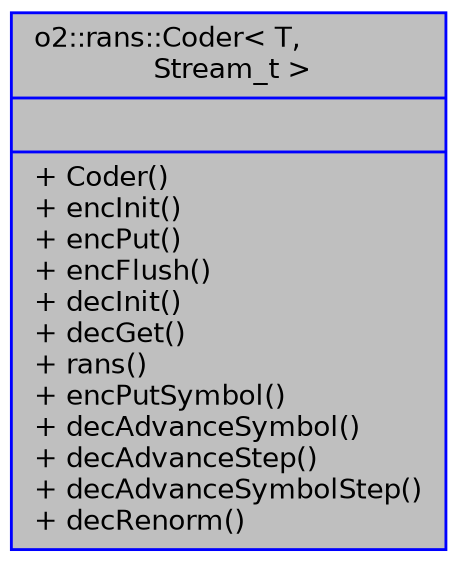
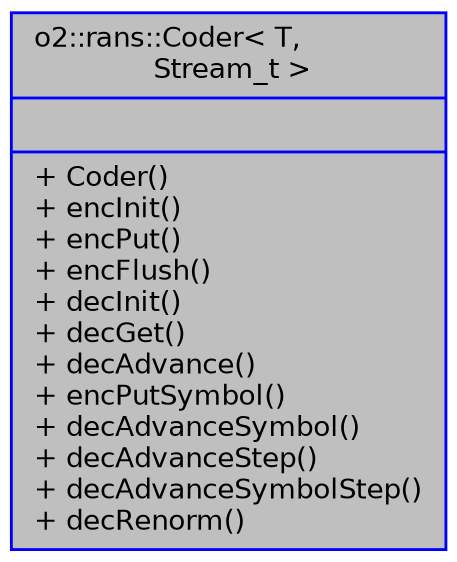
node "o2::rans::Coder< T,": text "+ rans()" -> "+ decAdvance()"
